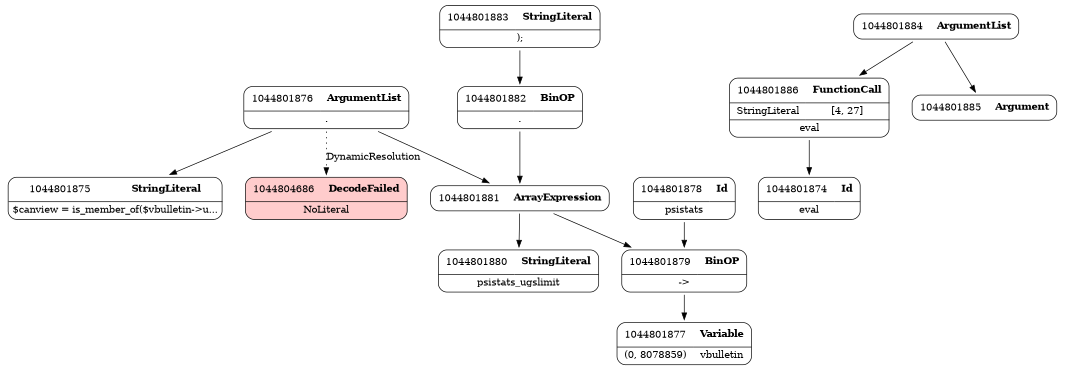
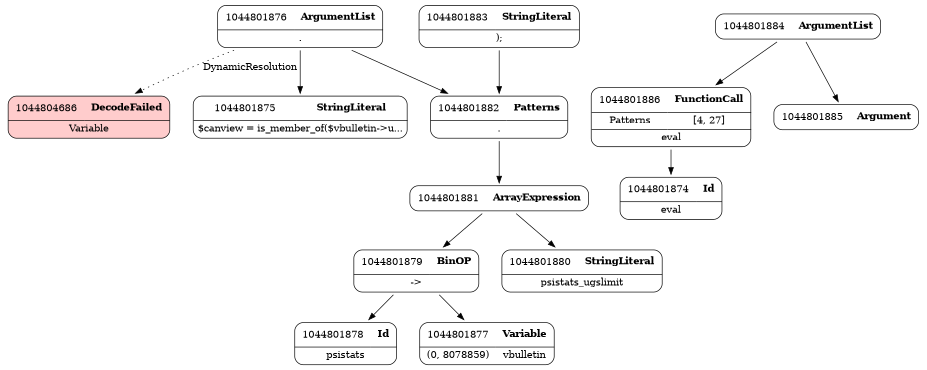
node "1044801882": text "BinOP" -> "Patterns"
node "1044801886": text "StringLiteral" -> "Patterns"
edge "1044801876" -> "1044801881": now "1044801876" -> "1044801882"
node "1044804686": text "NoLiteral" -> "Variable"
edge "1044801878" -> "1044801879": reversed
